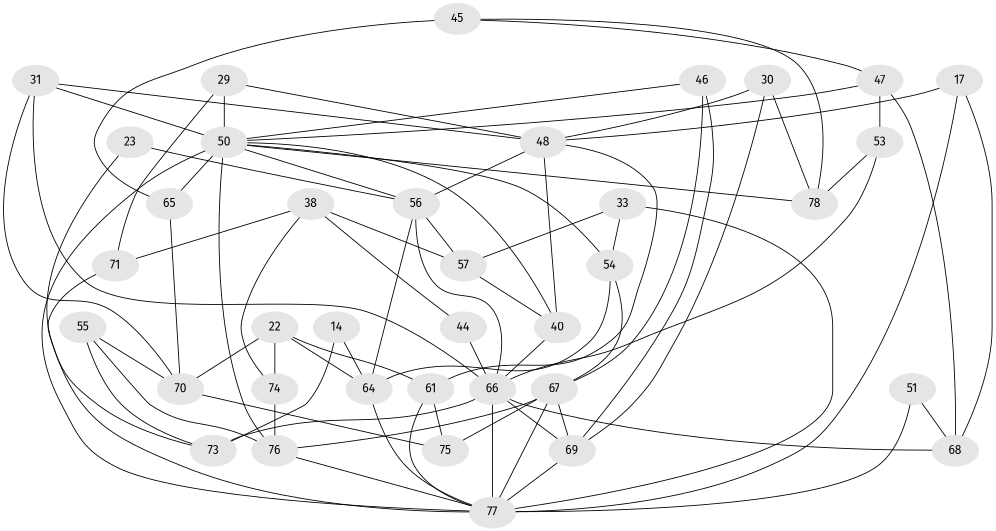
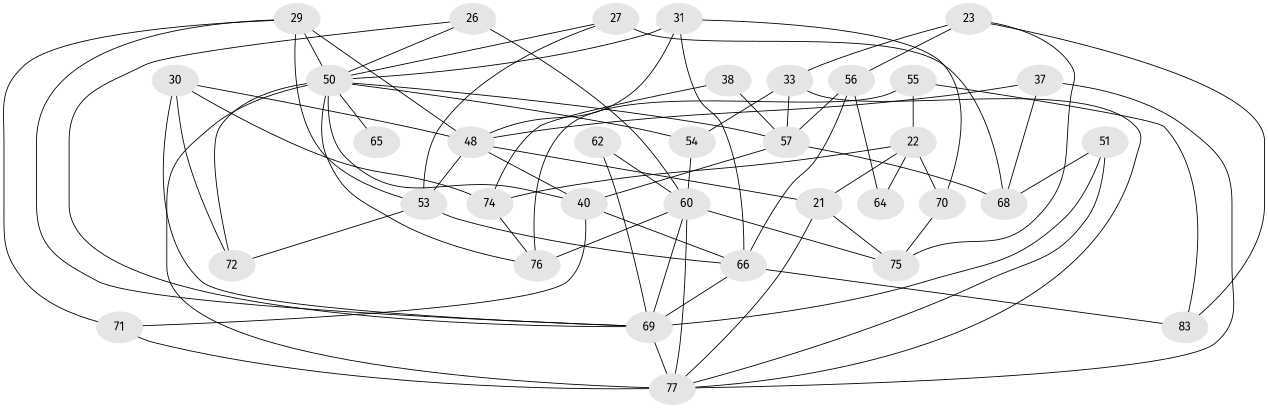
node "45": removed
edge "23" -- "33": added
node "46": label "46" -> "26"
node "47": label "47" -> "27"
node "17": label "17" -> "37"
edge "29" -- "53": added
node "62": added
edge "30" -- "74": added
edge "23" -- "75": added
edge "50" -- "56": now "50" -- "57"
edge "48" -- "56": now "48" -- "53"
node "78": label "78" -> "72"
edge "38" -- "71": now "40" -- "71"
edge "51" -- "69": added
edge "29" -- "69": added
edge "65" -- "70": removed
node "14": removed
node "44": removed
edge "54" -- "64": removed
edge "55" -- "70": now "55" -- "22"
node "61": label "61" -> "21"
node "67": label "67" -> "60"
edge "66" -- "68": now "57" -- "68"
node "73": label "73" -> "83"
edge "66" -- "77": removed
edge "64" -- "77": removed
edge "76" -- "77": removed
